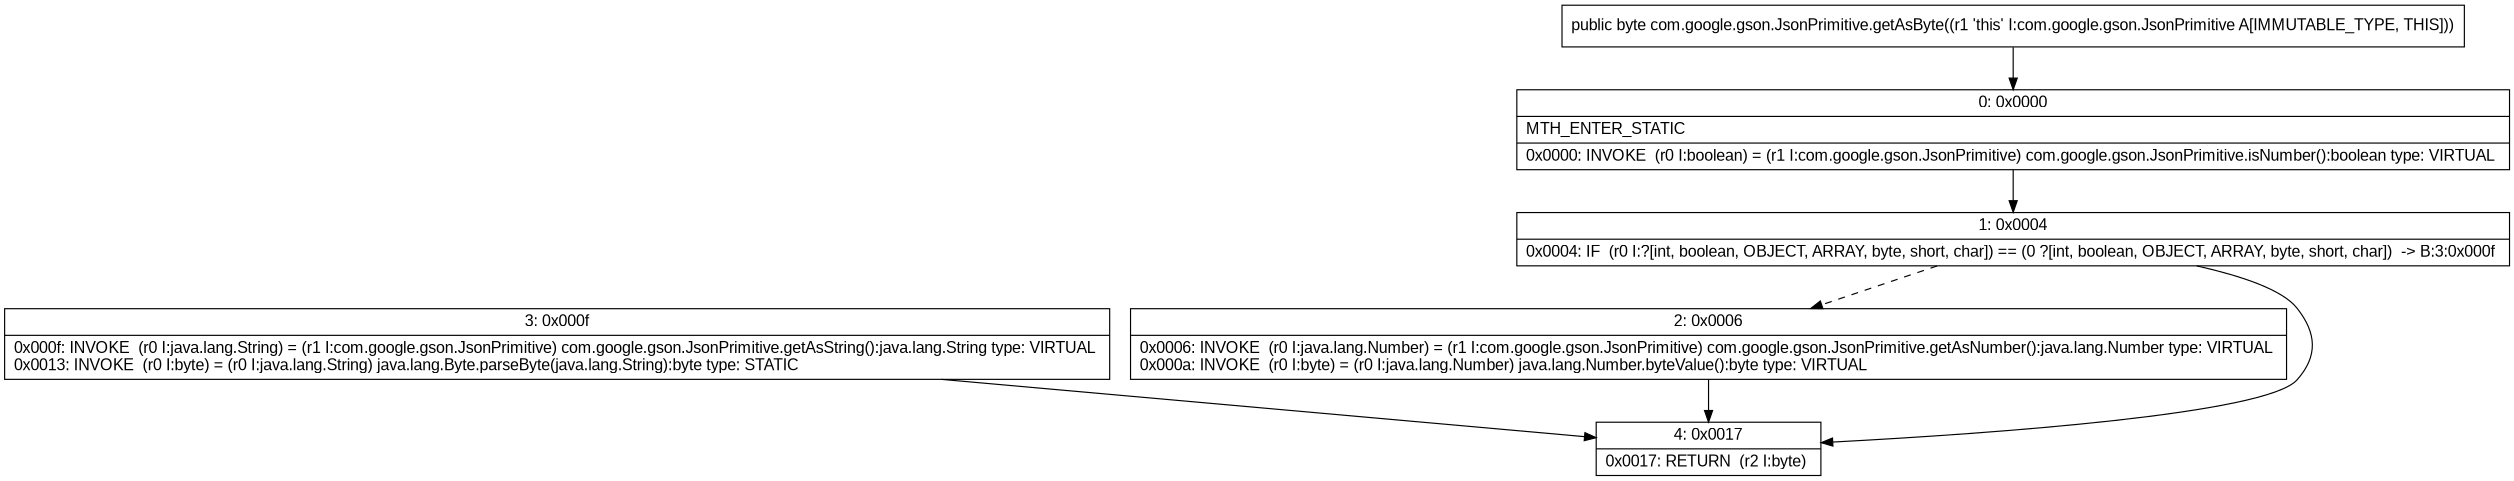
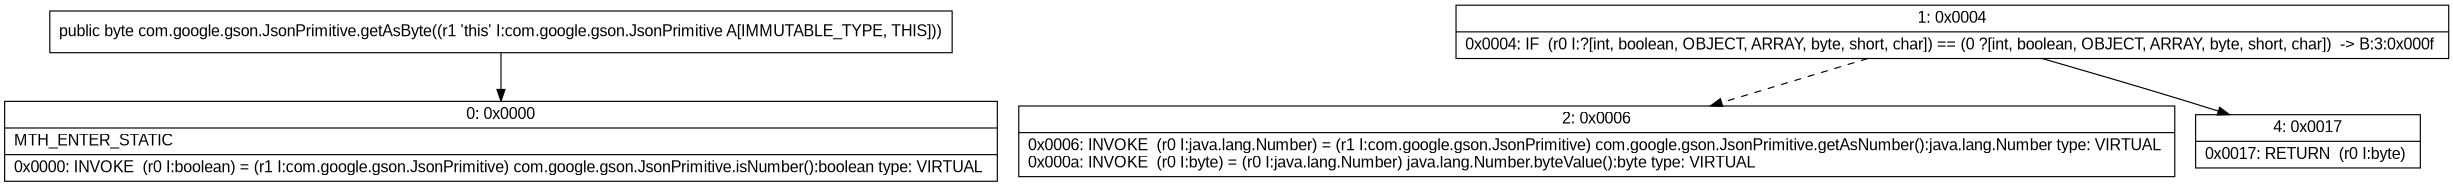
edge "0: 0x0000" -> "1: 0x0004": removed
node "3: 0x000f": removed
edge "2: 0x0006" -> "4: 0x0017": removed
node "4: 0x0017": text "0x0017: RETURN  (r2 I:byte)" -> "0x0017: RETURN  (r0 I:byte)"
